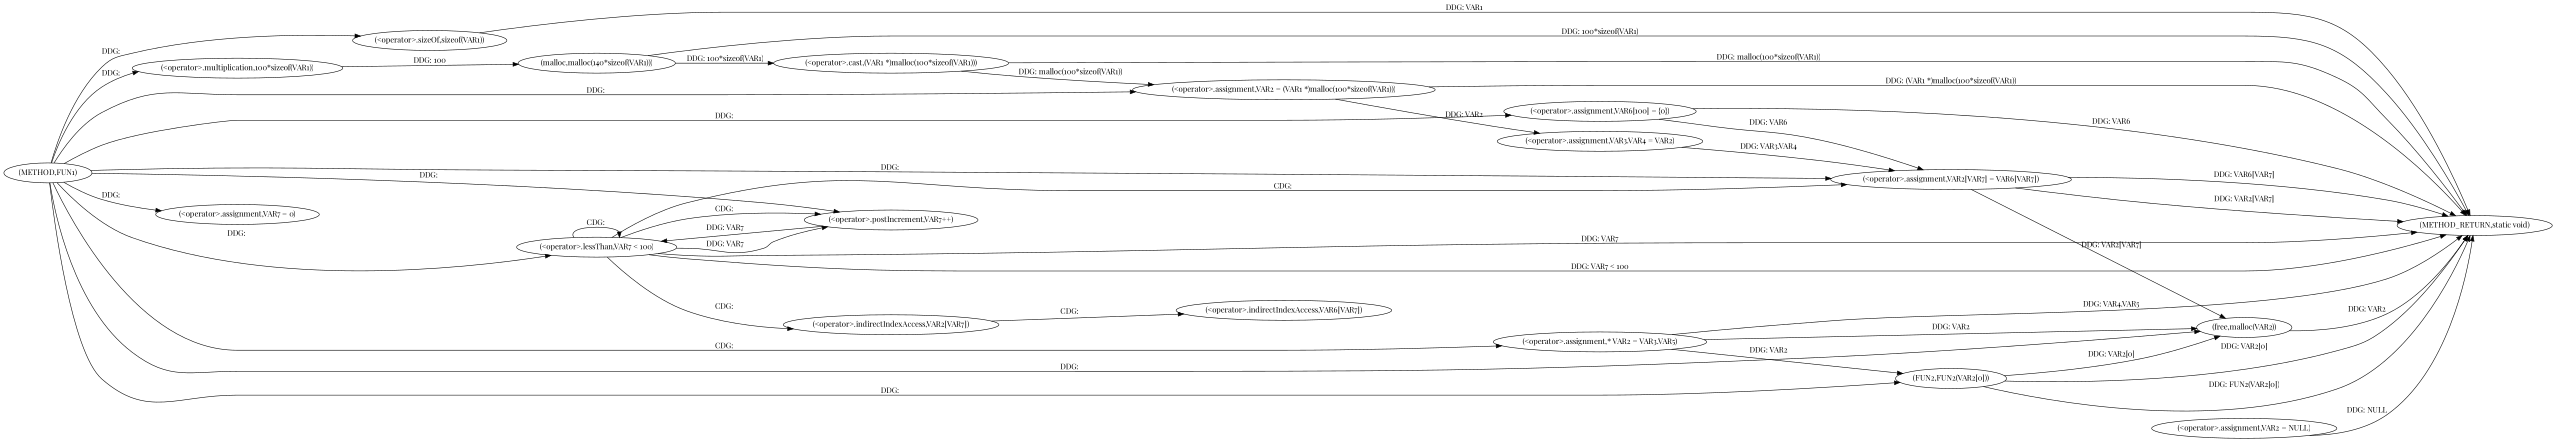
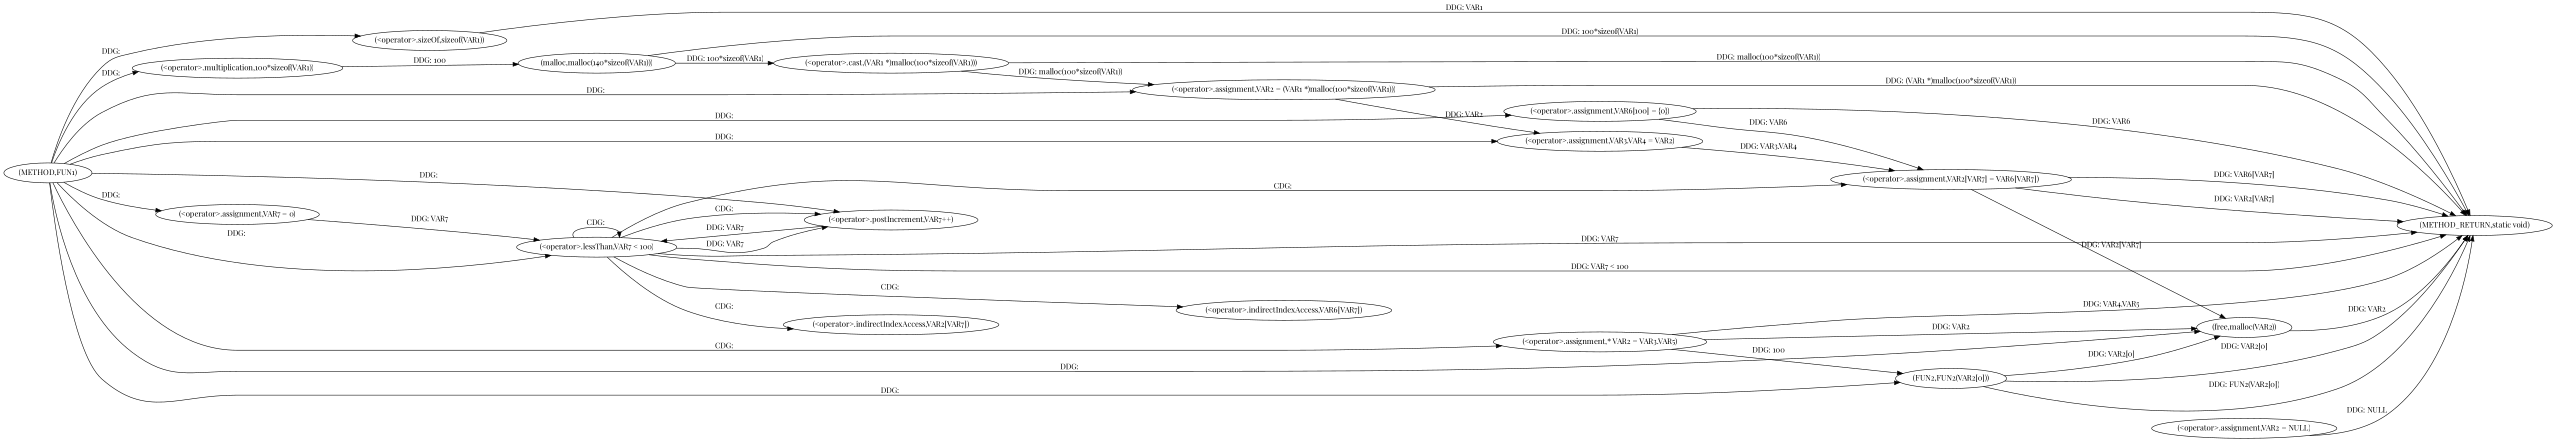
edge "(METHOD,FUN1)" -> "(<operator>.assignment,VAR2[VAR7] = VAR6[VAR7])": now "(METHOD,FUN1)" -> "(<operator>.assignment,VAR3.VAR4 = VAR2)"
edge "(<operator>.assignment,VAR7 = 0)" -> "(<operator>.lessThan,VAR7 < 100)": added, label "DDG: VAR7"
edge "(<operator>.indirectIndexAccess,VAR2[VAR7])" -> "(<operator>.indirectIndexAccess,VAR6[VAR7])": now "(<operator>.lessThan,VAR7 < 100)" -> "(<operator>.indirectIndexAccess,VAR6[VAR7])"
edge "(<operator>.assignment,* VAR2 = VAR3.VAR5)" -> "(FUN2,FUN2(VAR2[0]))": label "DDG: VAR2" -> "DDG: 100"
